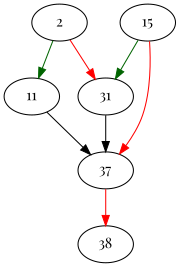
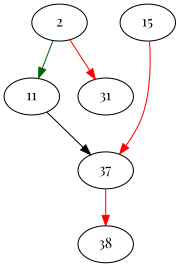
edge "15" -> "31": removed
edge "31" -> "37": removed
